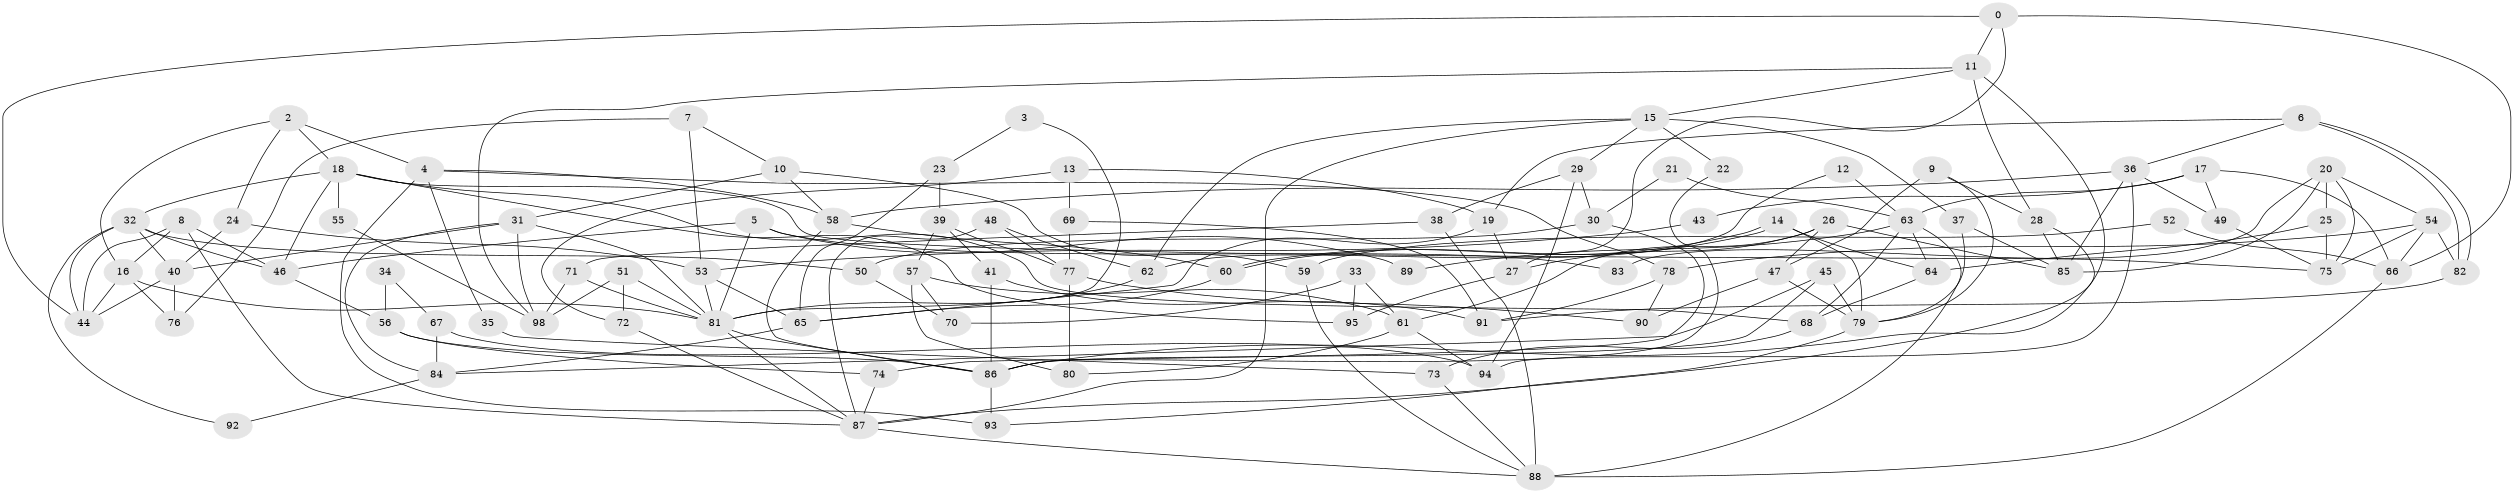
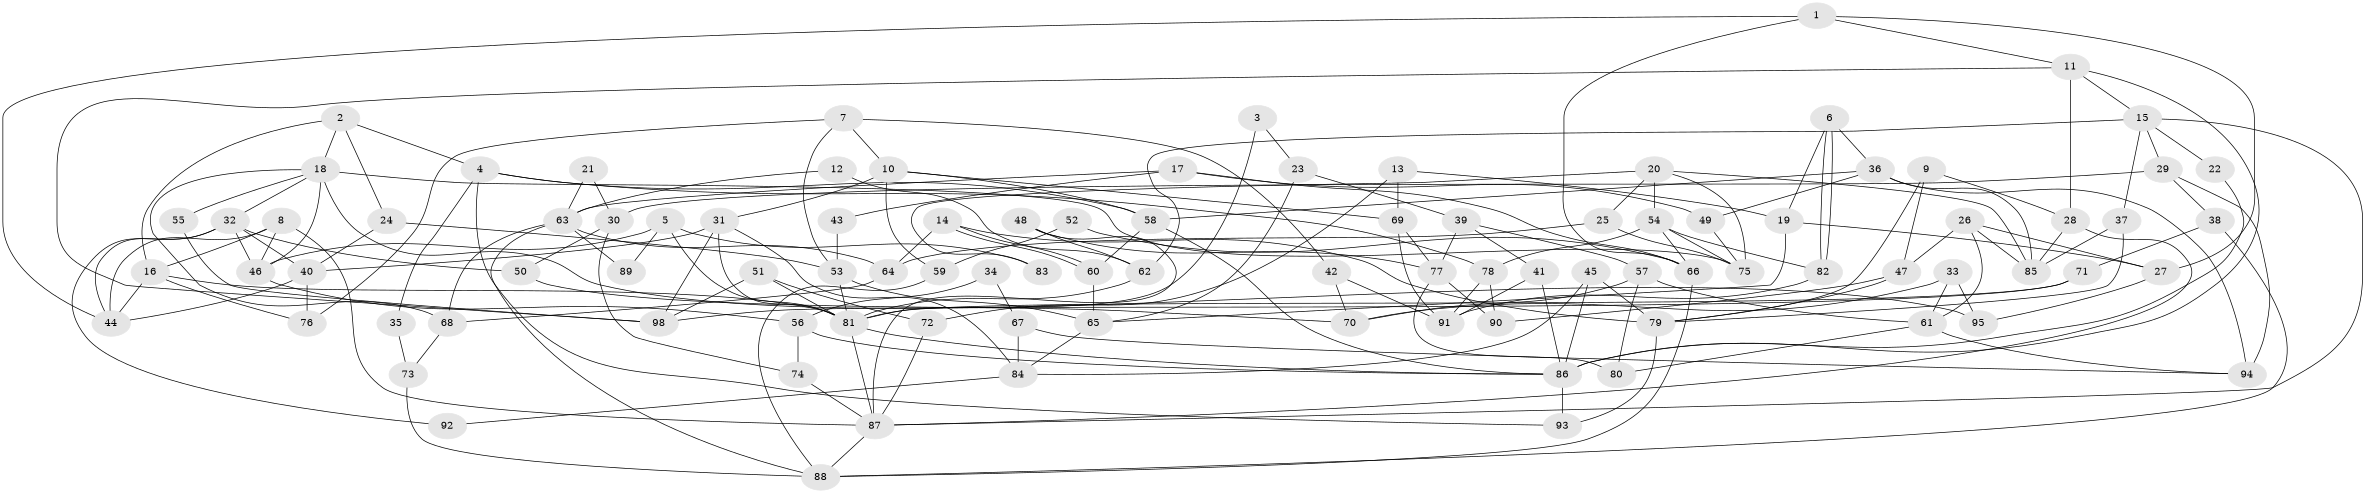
node "0": label "0" -> "1"
edge "10" -- "69": added
node "42": added
